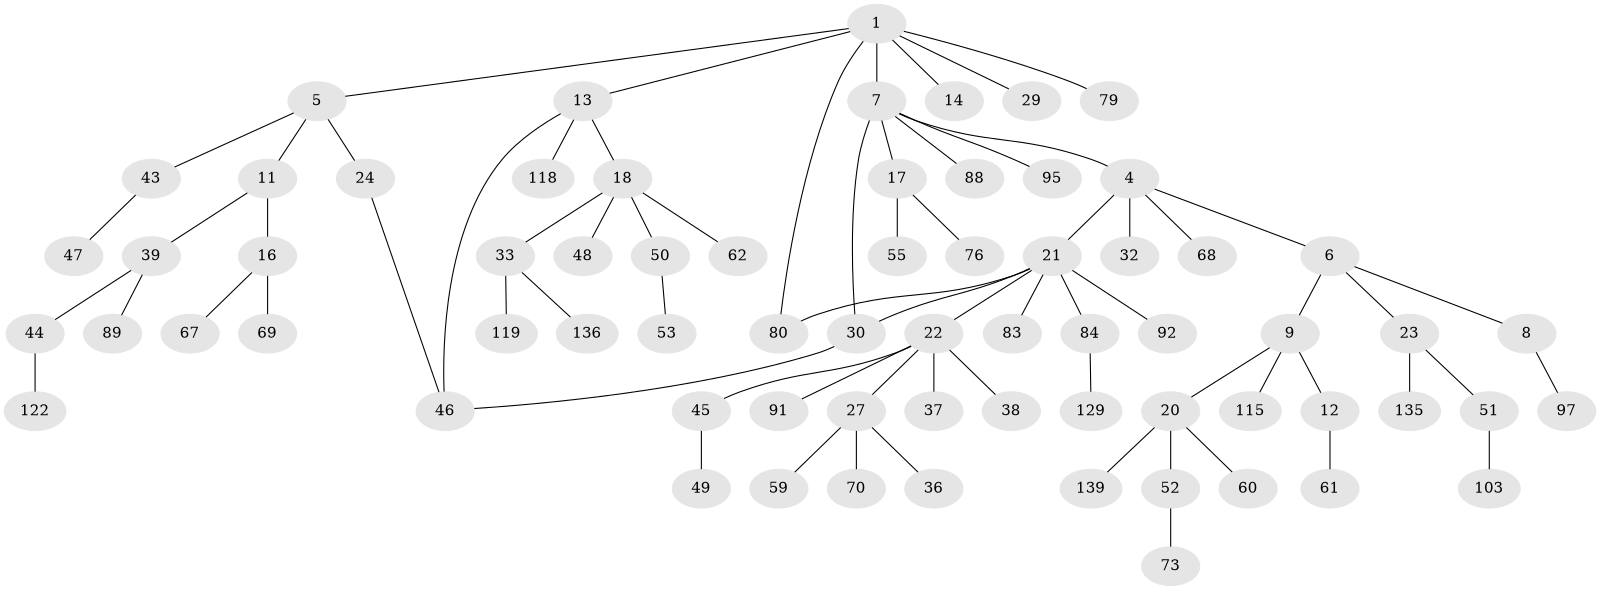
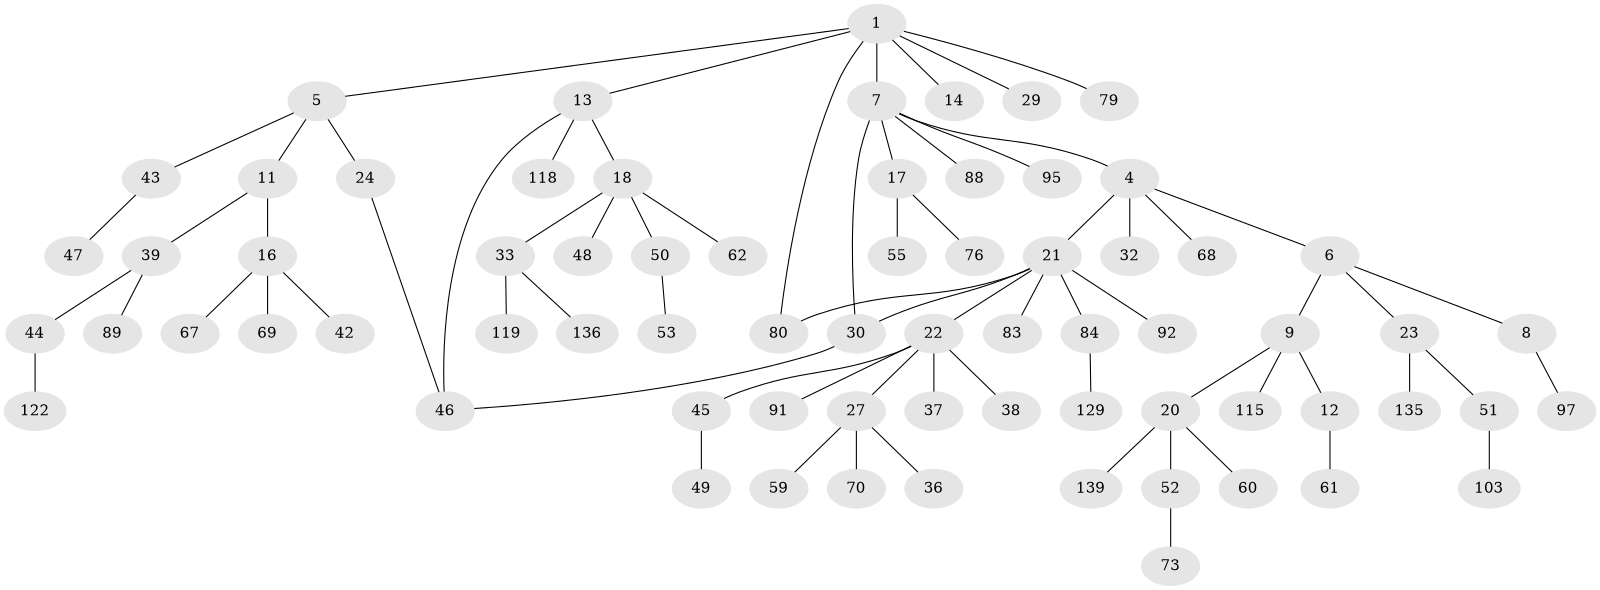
node "42": added
